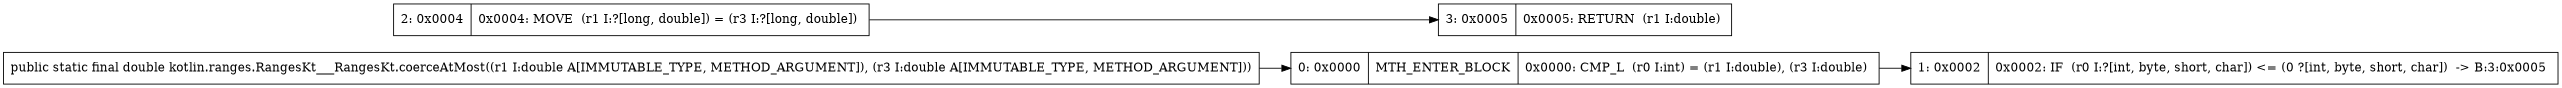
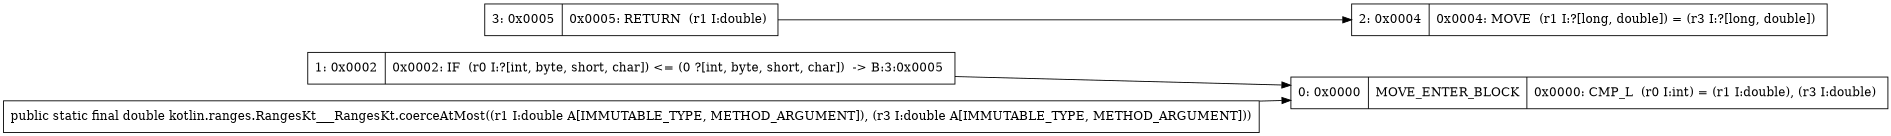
edge "2: 0x0004" -> "3: 0x0005": reversed
node "0: 0x0000": text "MTH_ENTER_BLOCK" -> "MOVE_ENTER_BLOCK"
edge "0: 0x0000" -> "1: 0x0002": reversed
